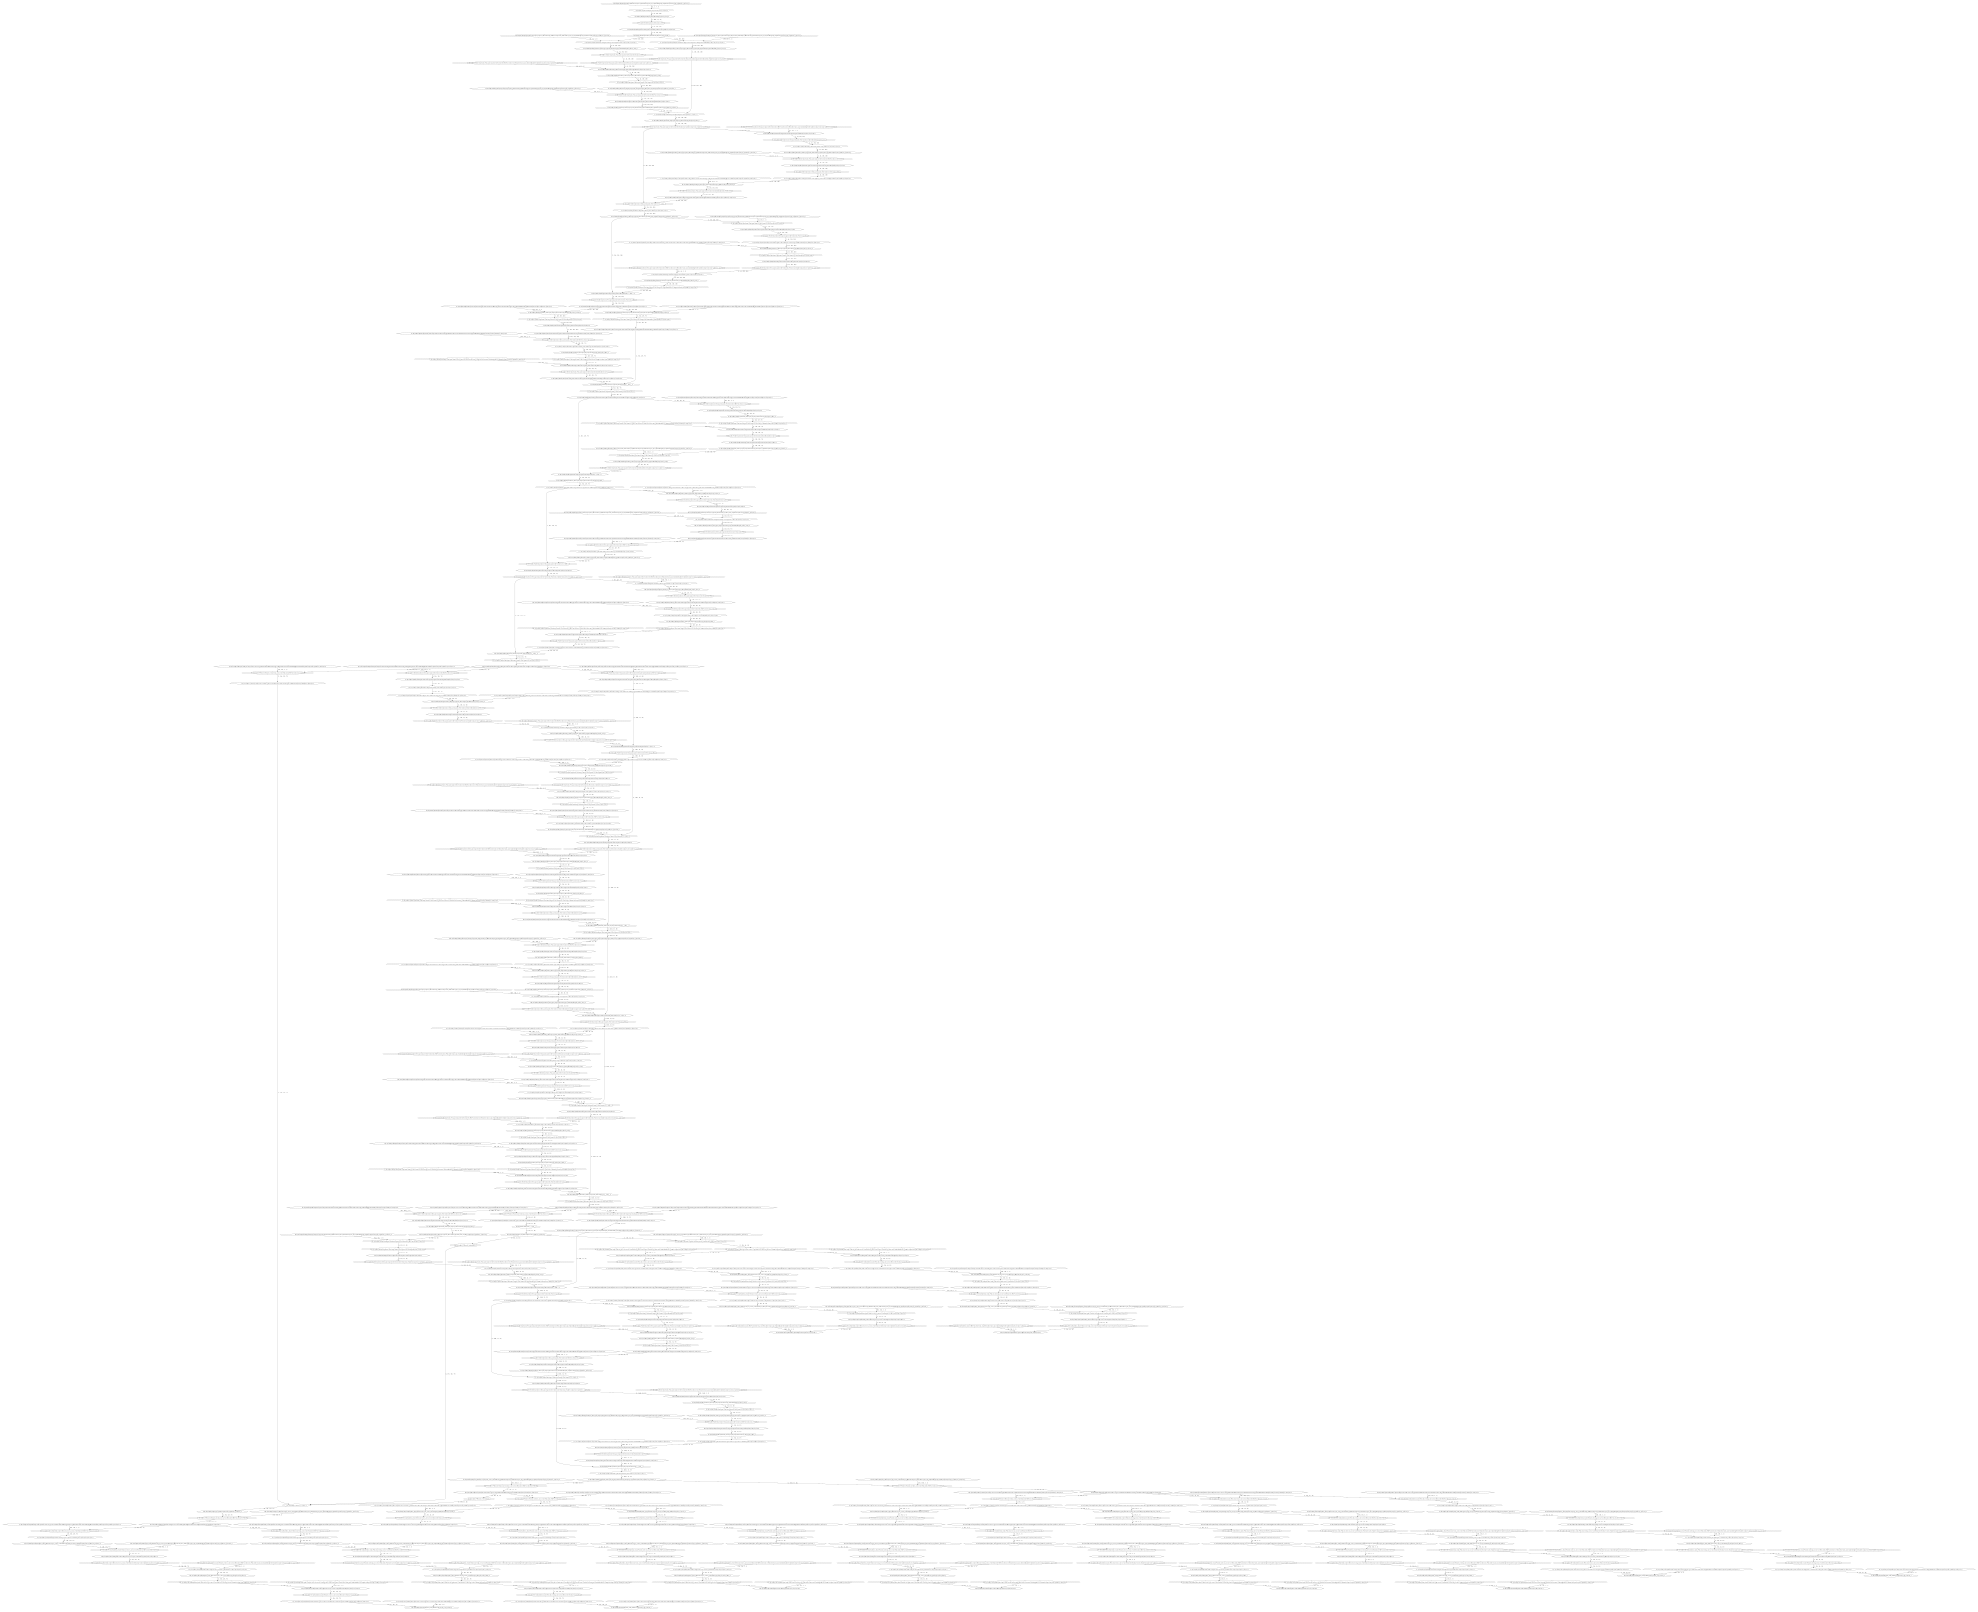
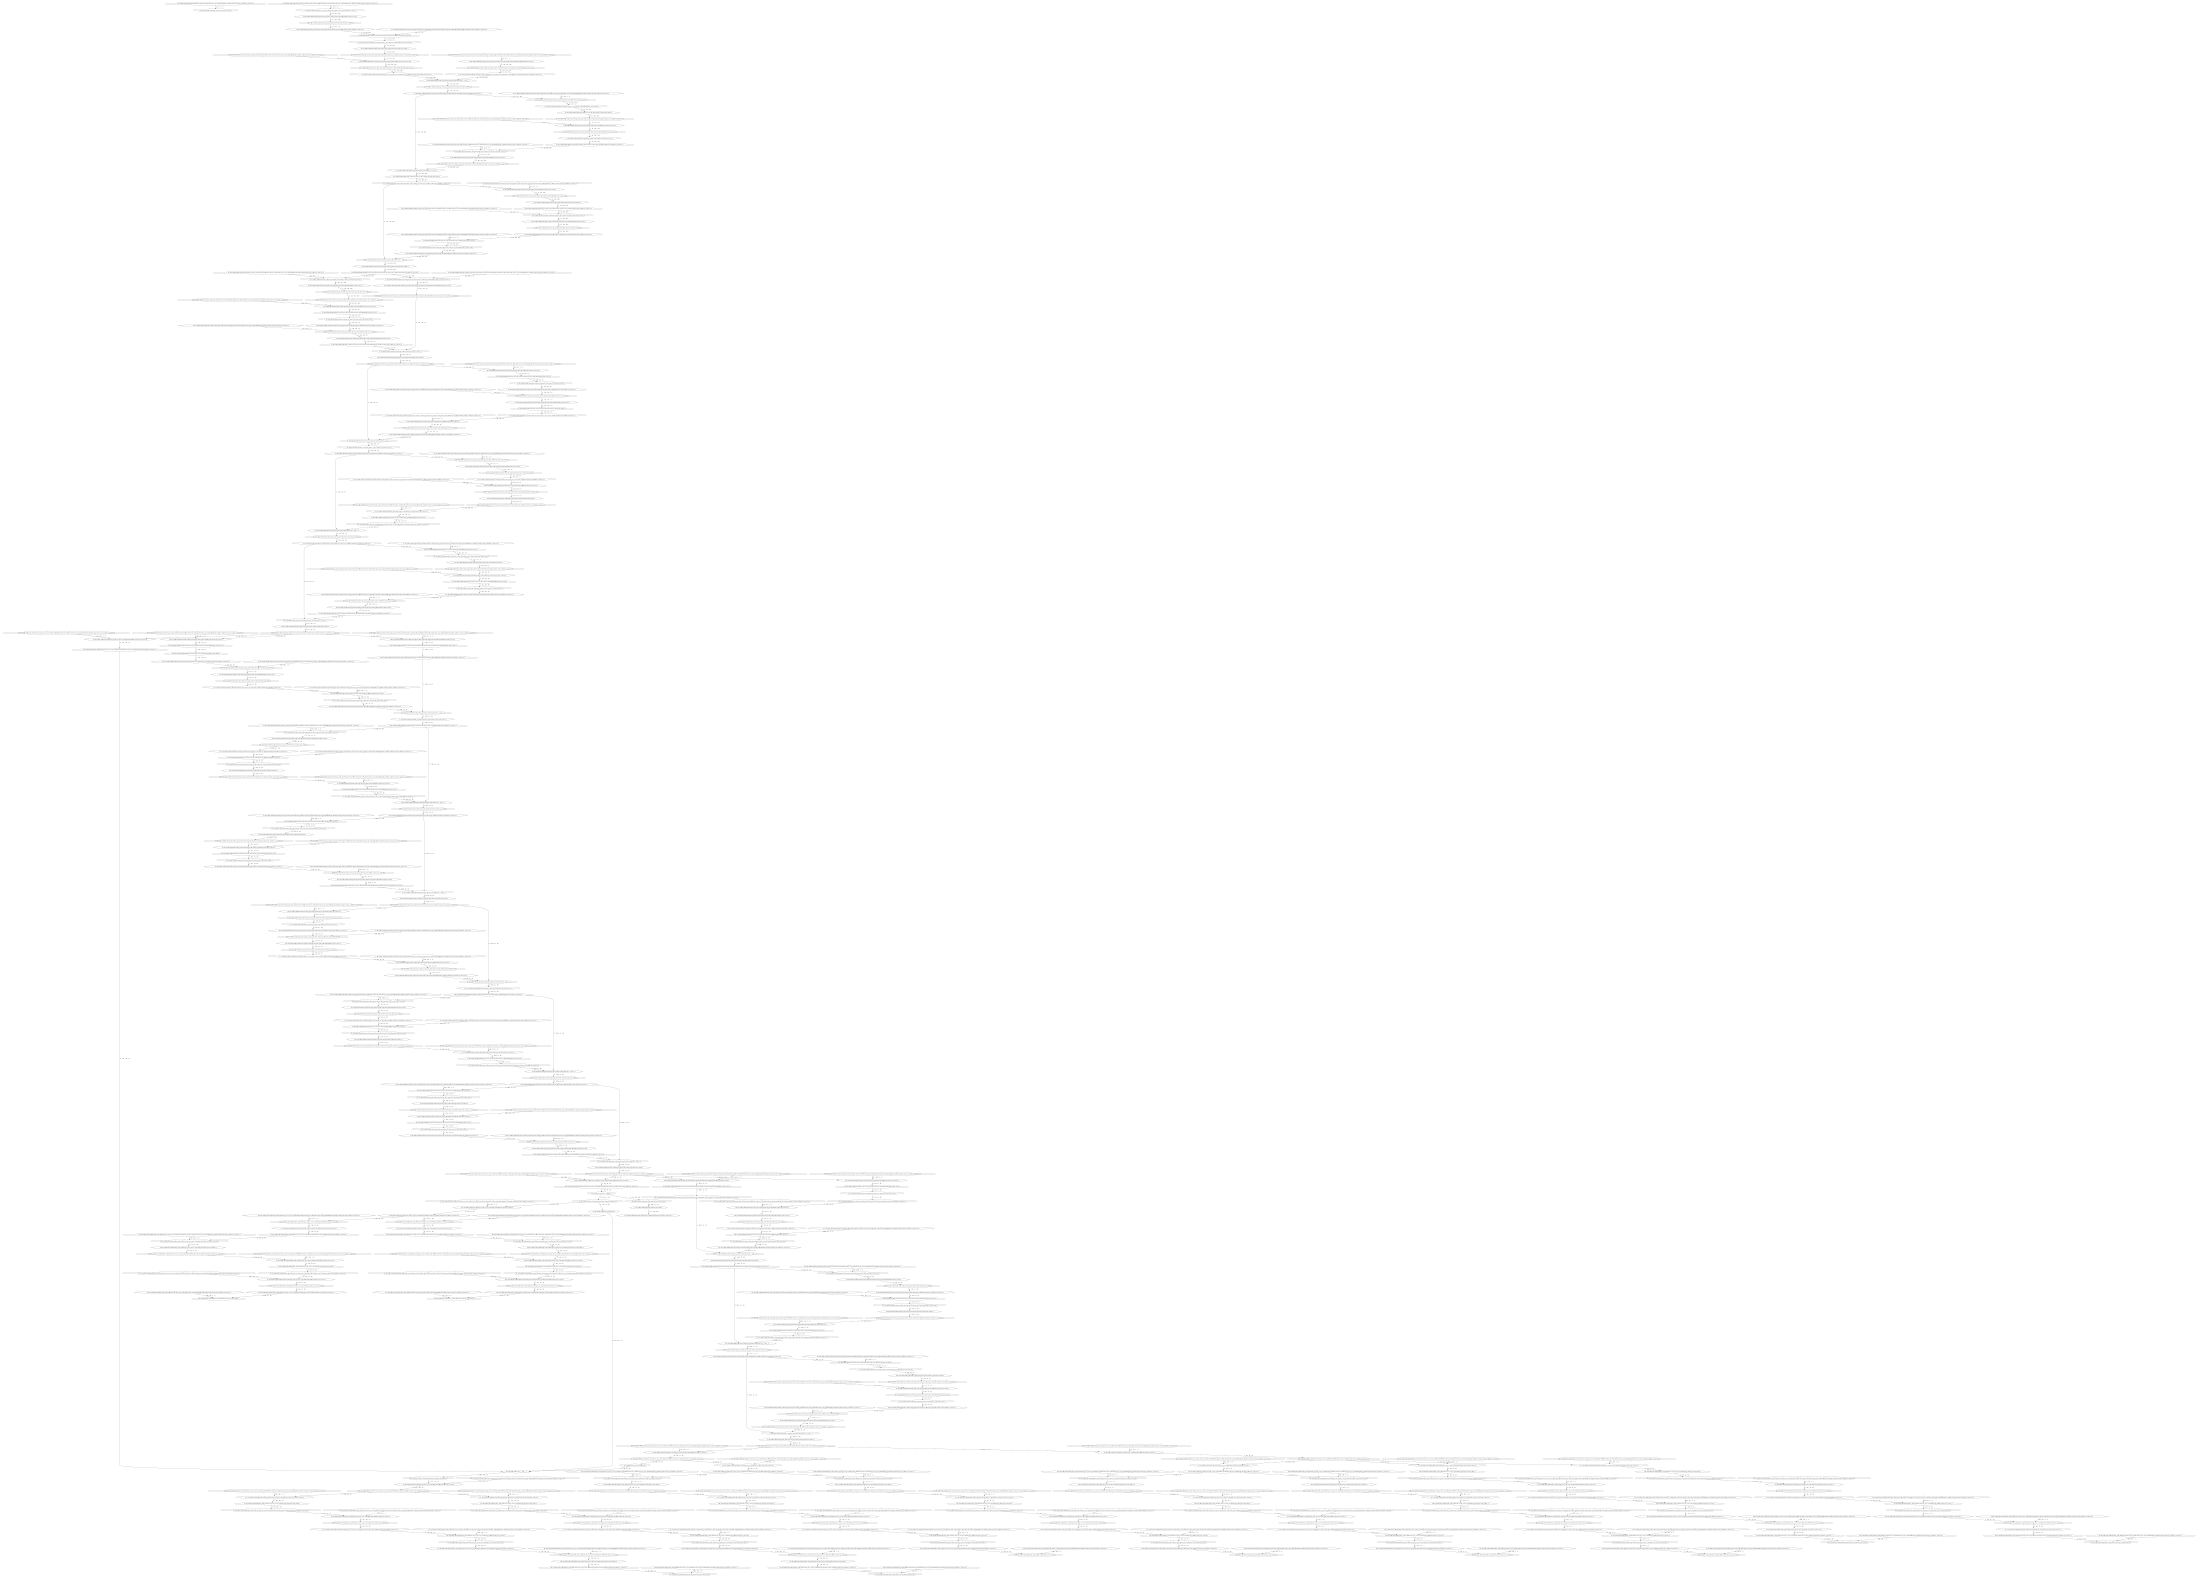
edge "1 RetinaNet/ResNet[backbone]/NNCFConv2d[conv1]/conv2d_0" -> "2 RetinaNet/ResNet[backbone]/BatchNorm2d[bn1]/batch_norm_0": now "304 RetinaNet/FPN[neck]/__iadd___0" -> "2 RetinaNet/ResNet[backbone]/BatchNorm2d[bn1]/batch_norm_0"
node "5 RetinaNet/ResNet[backbone]/MaxPool2d[maxpool]/max_pool2d_0": removed
